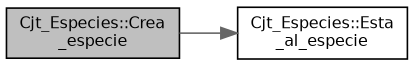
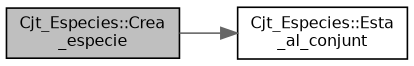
node "Cjt_Especies::Esta _al_especie": label "Cjt_Especies::Esta _al_especie" -> "Cjt_Especies::Esta _al_conjunt"
